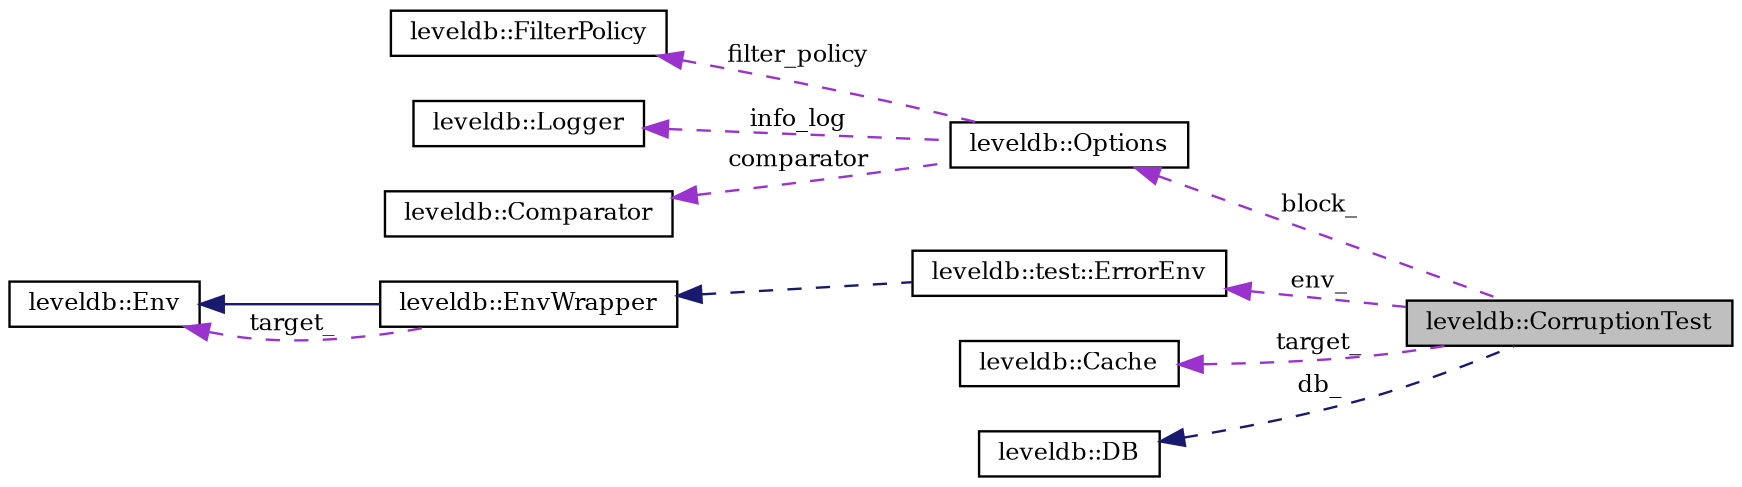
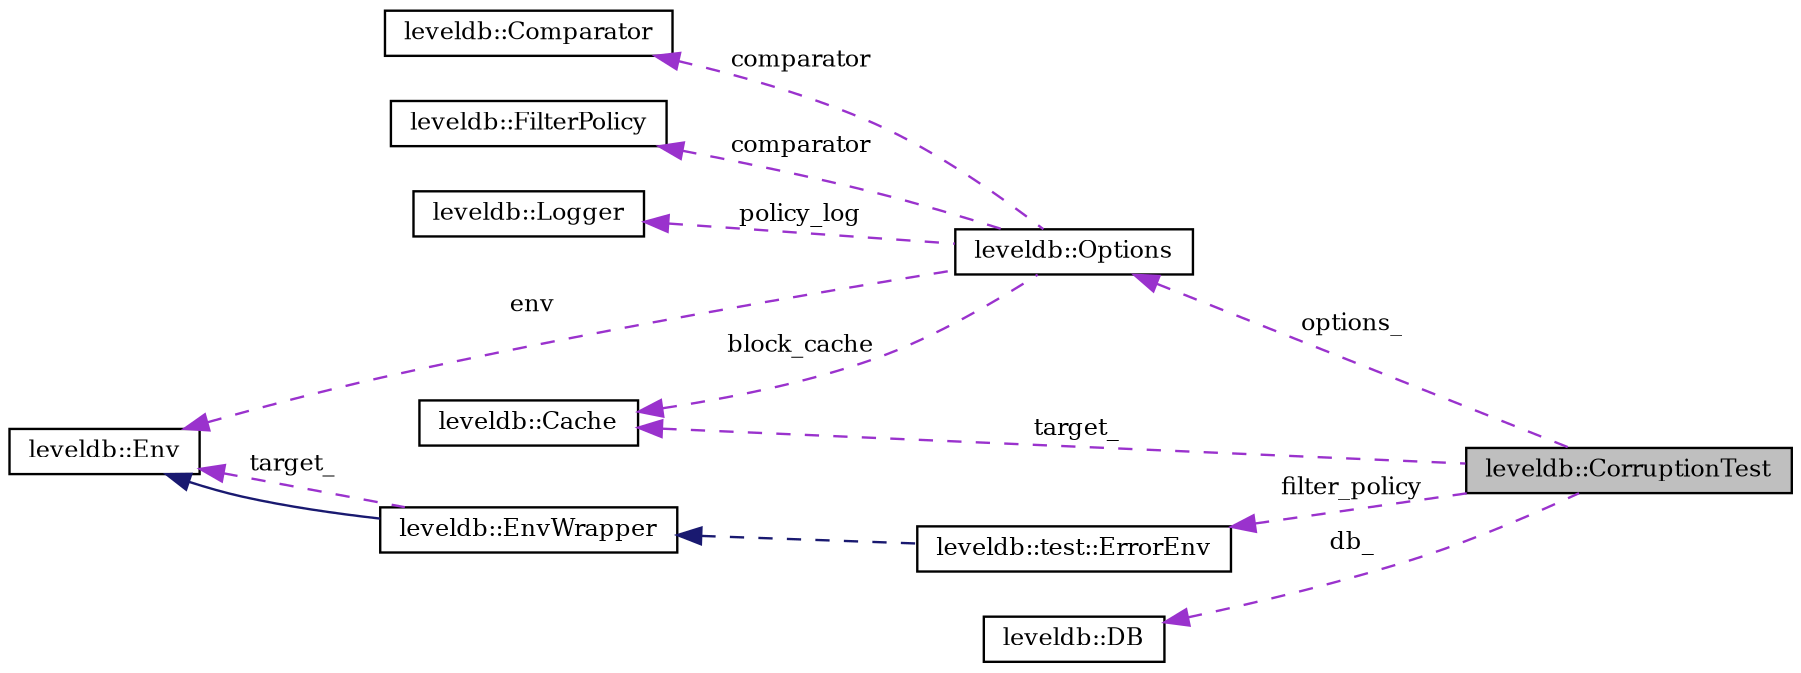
edge "leveldb::Options" -> "leveldb::FilterPolicy": label " filter_policy" -> " comparator"
edge "leveldb::Options" -> "leveldb::Logger": label " info_log" -> " policy_log"
edge "leveldb::CorruptionTest" -> "leveldb::Options": label " block_" -> " options_"
edge "leveldb::CorruptionTest" -> "leveldb::test::ErrorEnv": label " env_" -> " filter_policy"
edge "leveldb::Options" -> "leveldb::Env": added, label "env"
edge "leveldb::Options" -> "leveldb::Cache": added, label "block_cache"
edge "leveldb::CorruptionTest" -> "leveldb::DB": color midnightblue -> darkorchid3
